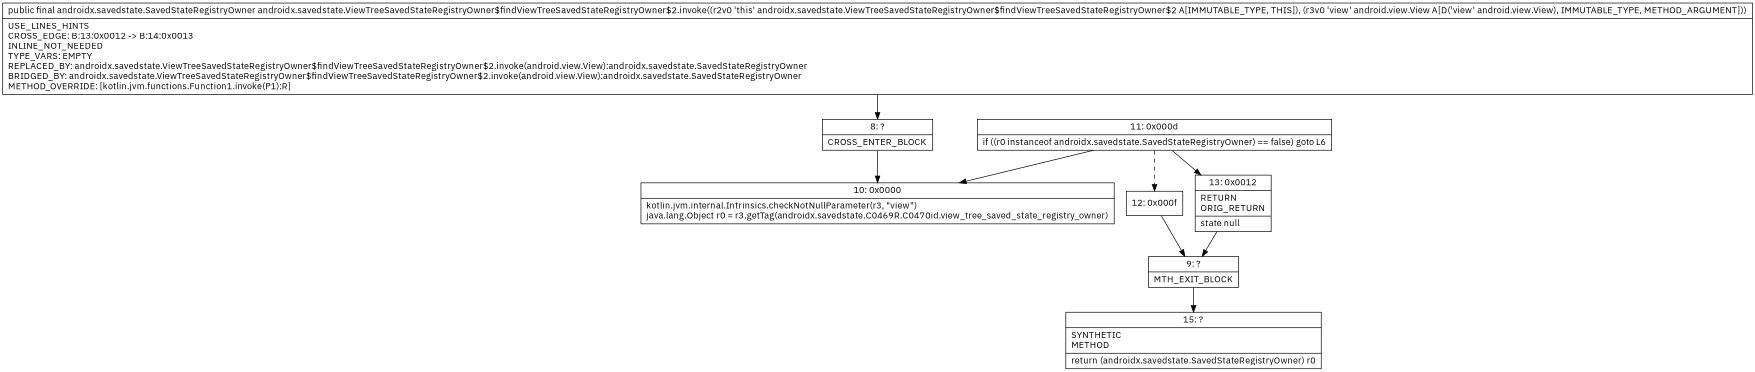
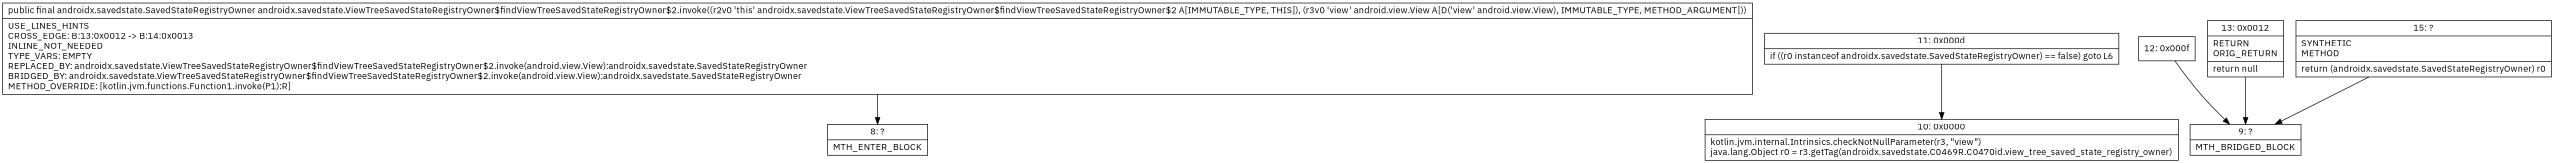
node "8: ?": text "CROSS_ENTER_BLOCK" -> "MTH_ENTER_BLOCK"
edge "11: 0x000d" -> "13: 0x0012": removed
edge "8: ?" -> "10: 0x0000": removed
edge "11: 0x000d" -> "12: 0x000f": removed
node "13: 0x0012": text "state null" -> "return null"
node "9: ?": text "MTH_EXIT_BLOCK" -> "MTH_BRIDGED_BLOCK"
edge "9: ?" -> "15: ?": reversed
